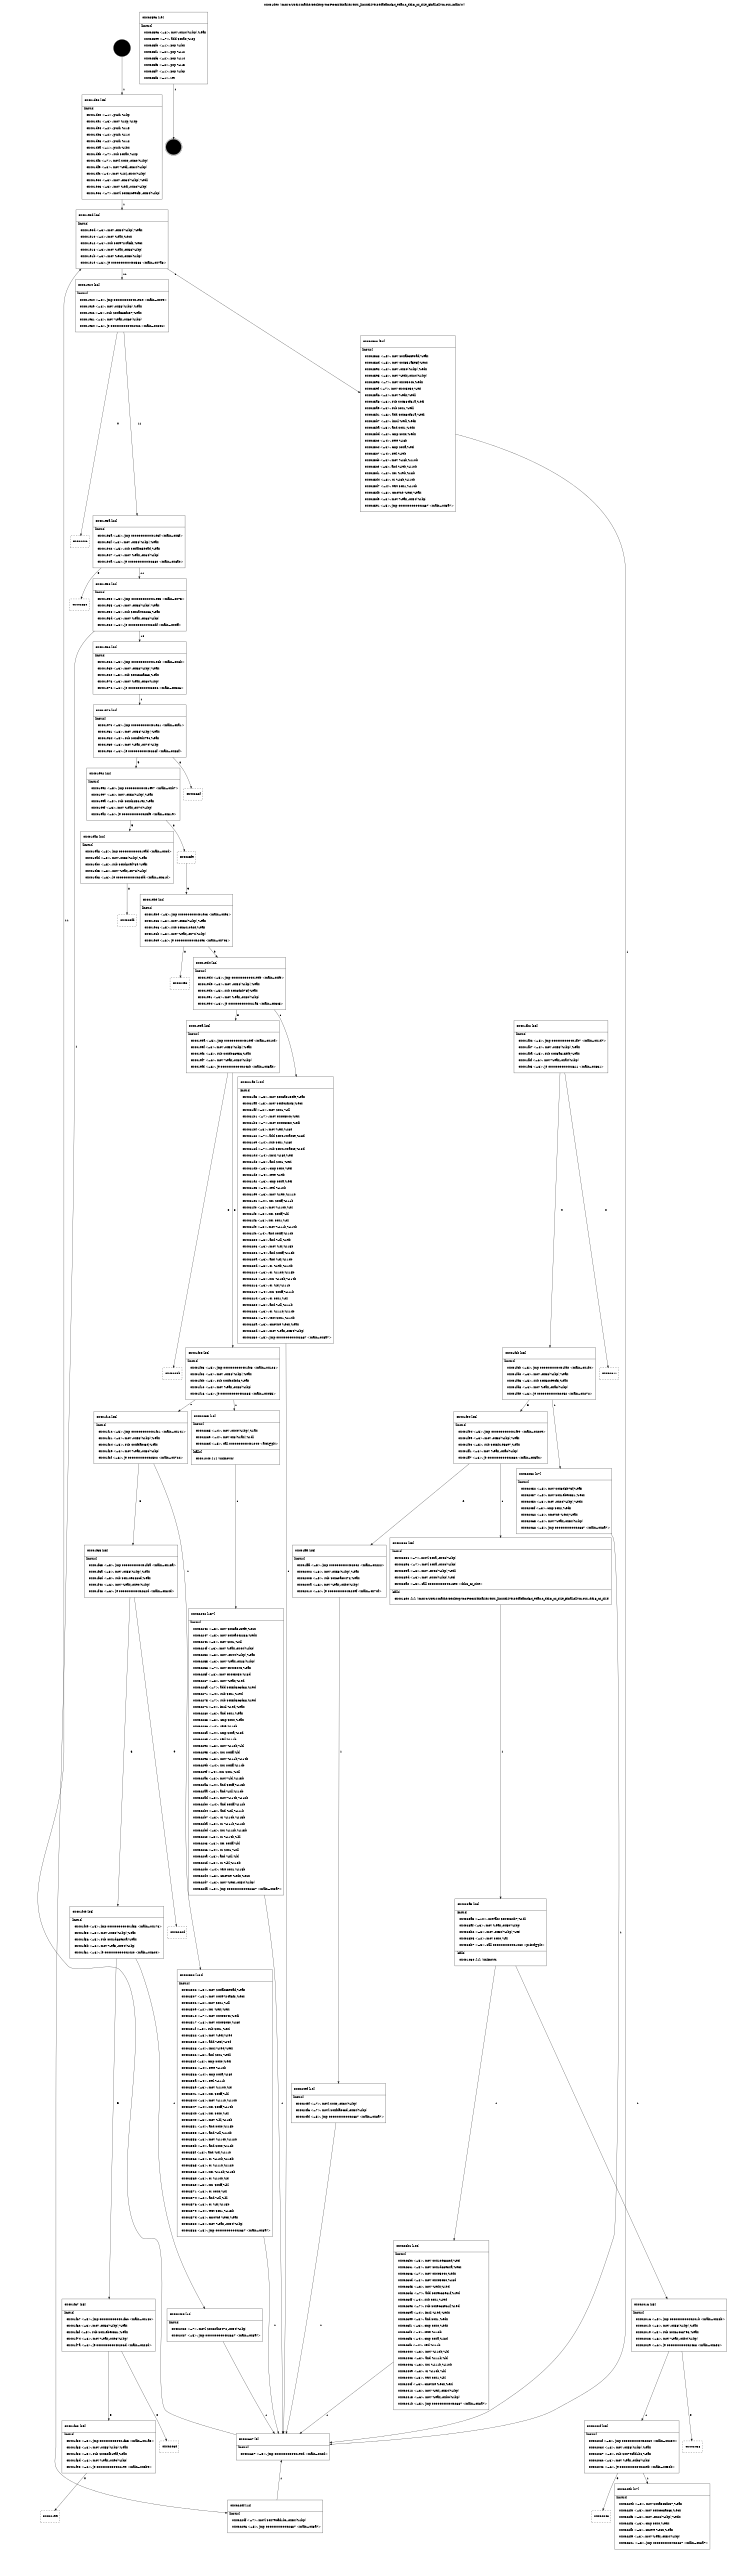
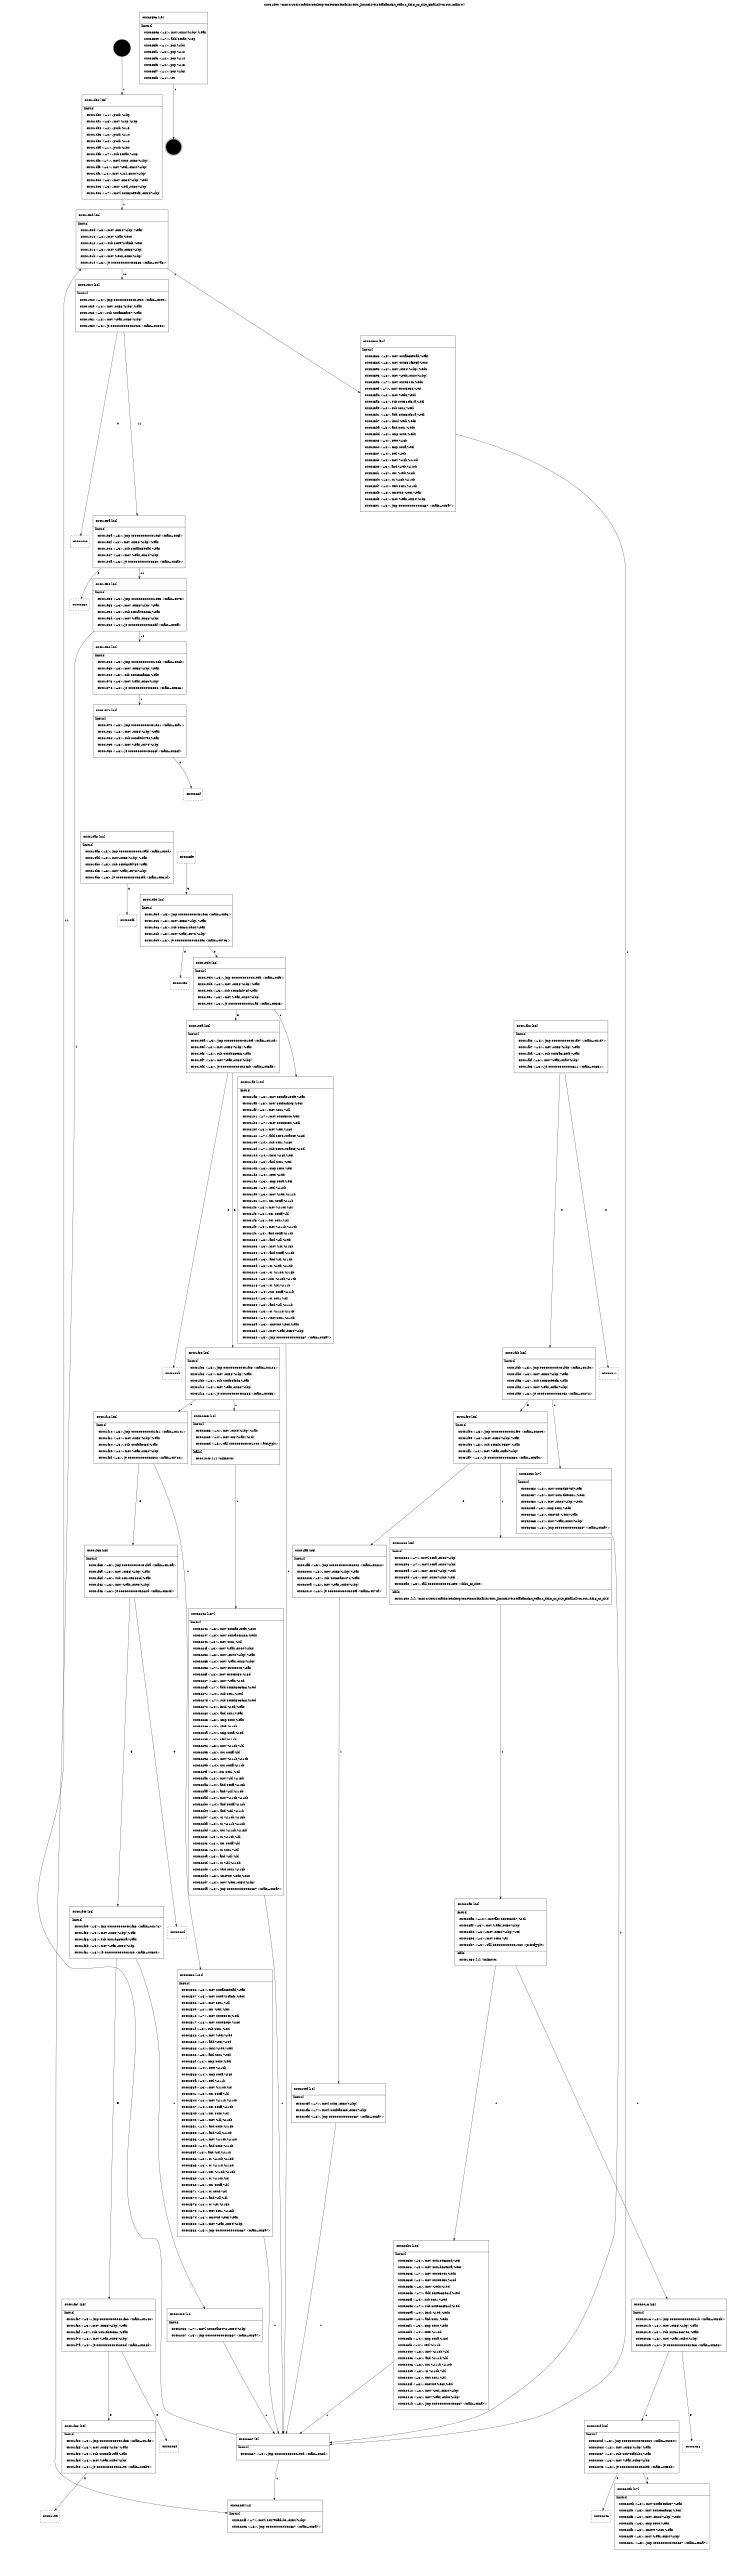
node "0x401e92 [22]": removed
edge "0x4022df [12]" -> "0x402687 [5]": reversed
